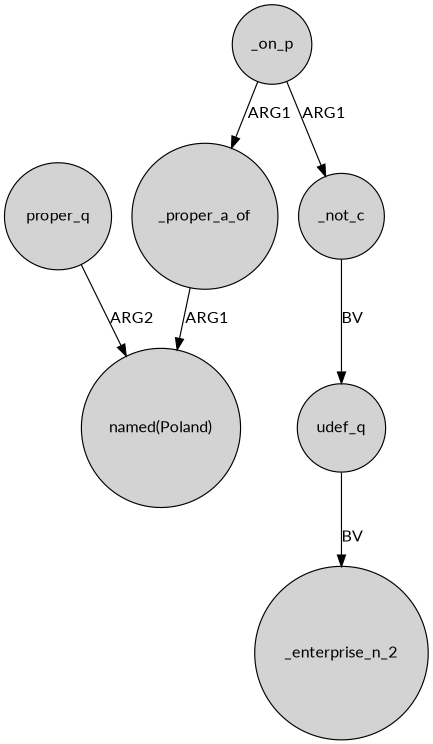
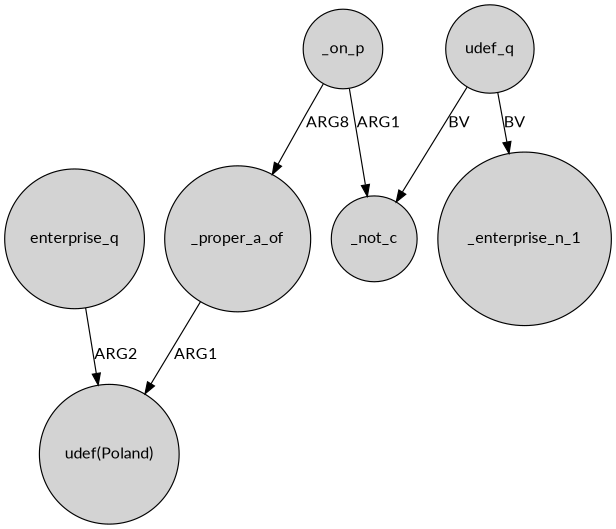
edge "_on_p" -> "_proper_a_of": label "ARG1" -> "ARG8"
node "proper_q": label "proper_q" -> "enterprise_q"
edge "_not_c" -> "udef_q": reversed
node "named(Poland)": label "named(Poland)" -> "udef(Poland)"
node "_enterprise_n_2": label "_enterprise_n_2" -> "_enterprise_n_1"
